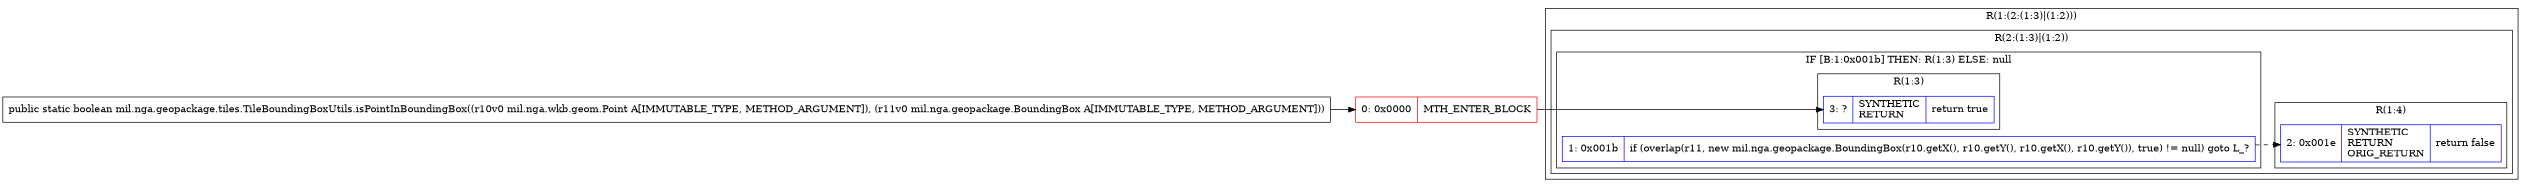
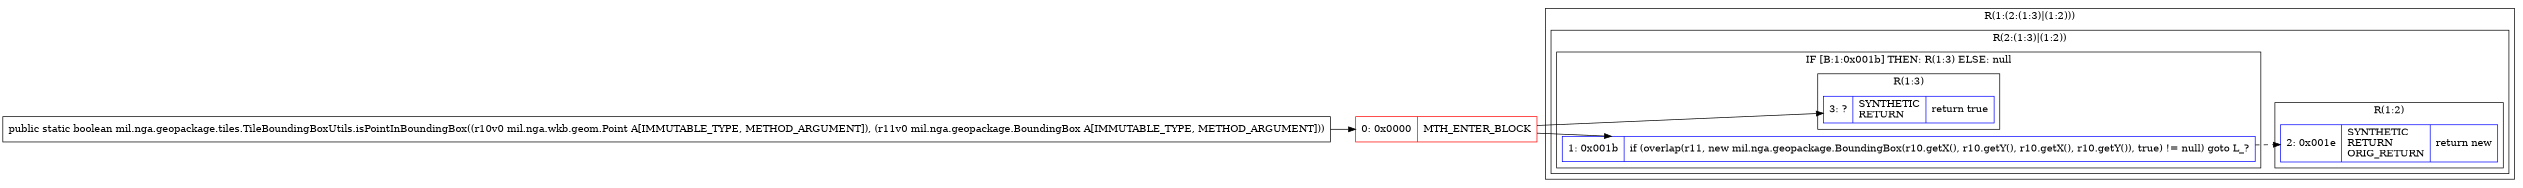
cluster "R(1:4)": label "R(1:4)" -> "R(1:2)"
edge "0: 0x0000" -> "1: 0x001b": added
node "2: 0x001e": text "return false" -> "return new"
